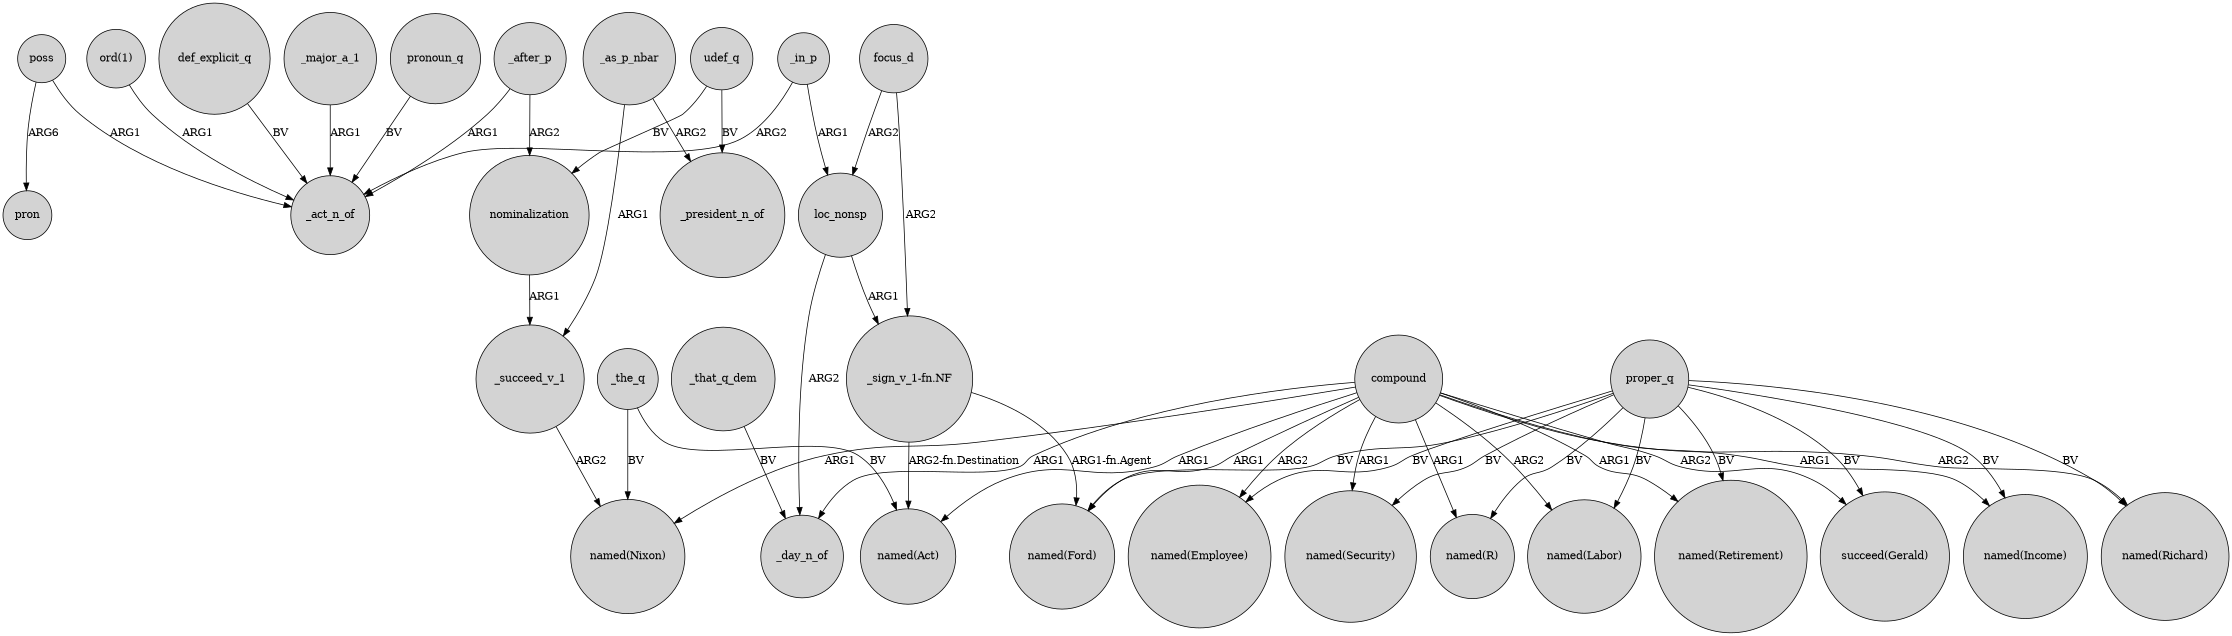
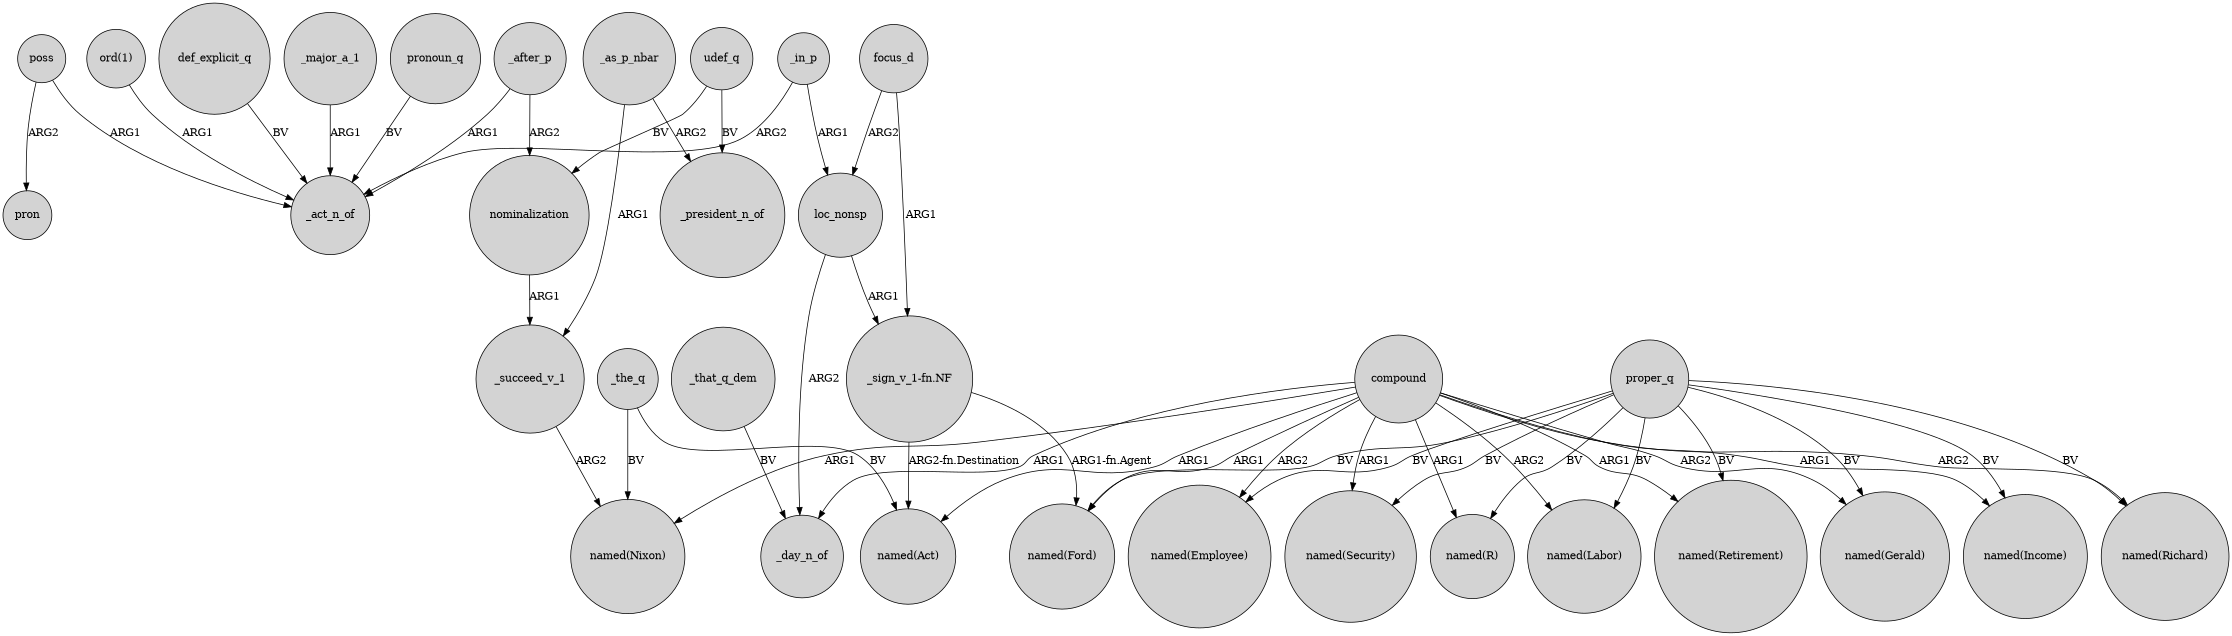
edge "poss" -> "pron": label "ARG6" -> "ARG2"
edge "focus_d" -> "_sign_v_1-fn.NF": label "ARG2" -> "ARG1"
node "succeed(Gerald)": label "succeed(Gerald)" -> "named(Gerald)"
